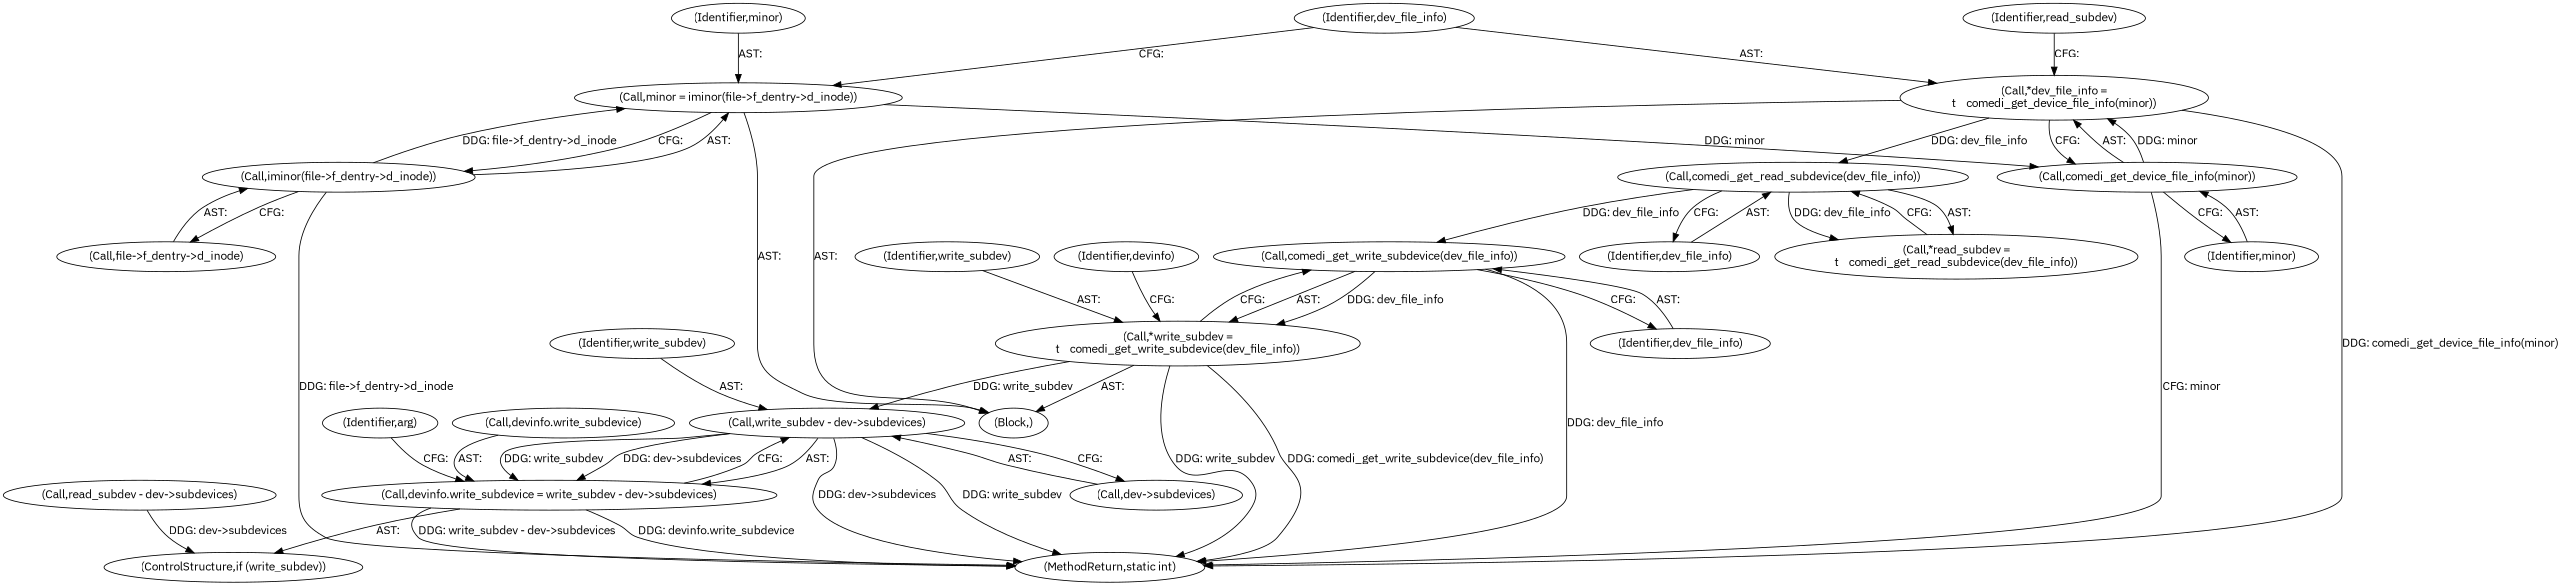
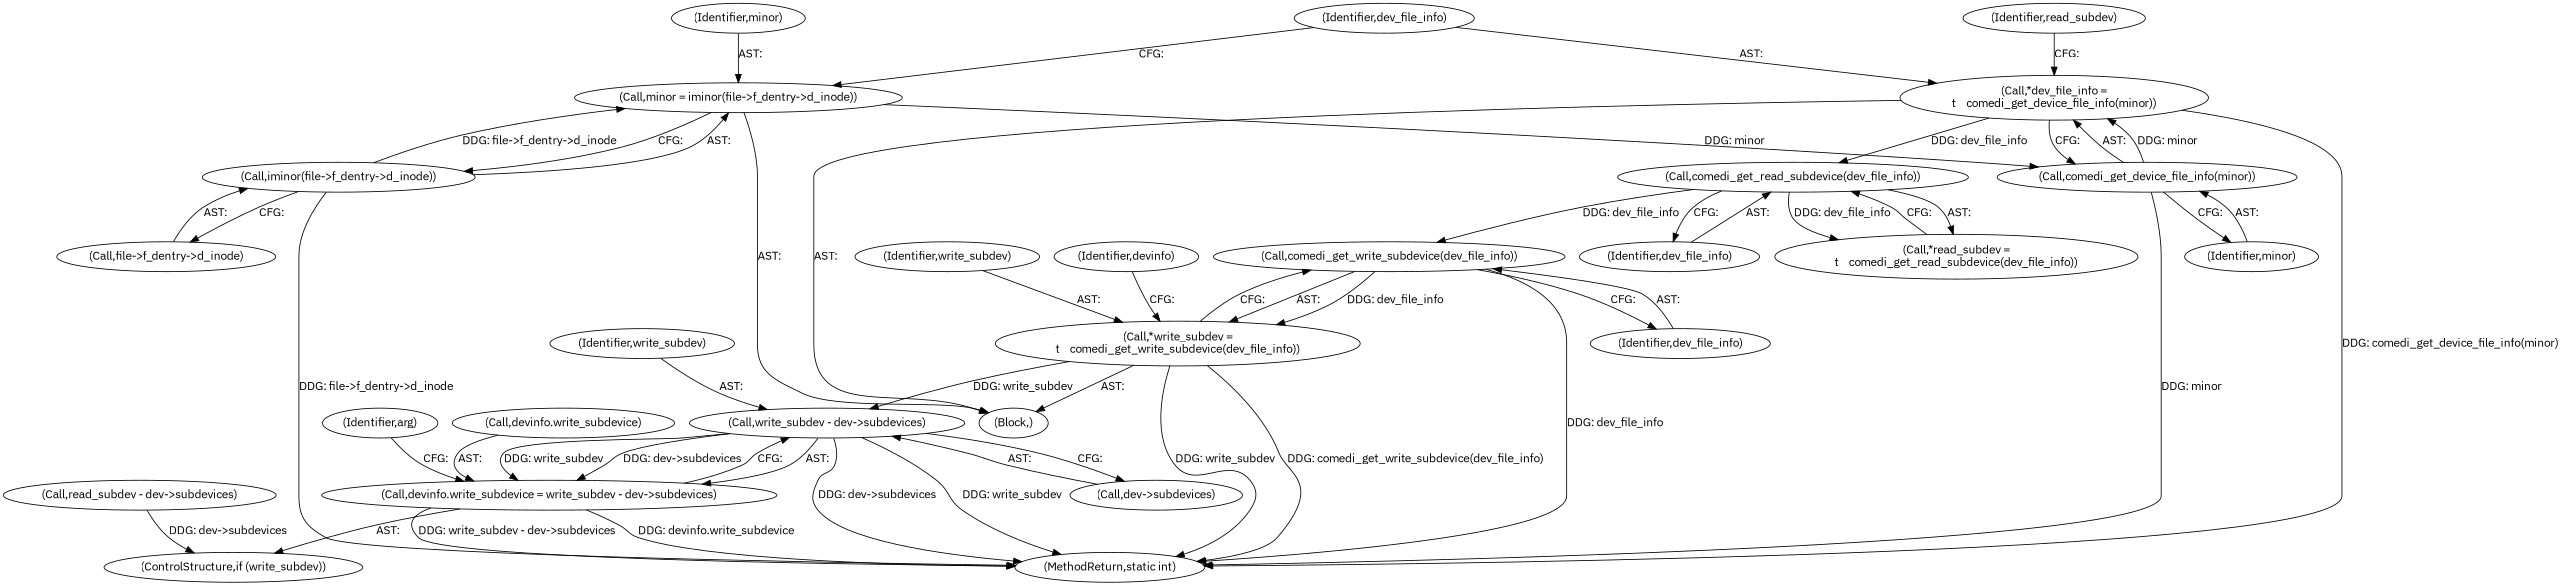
edge "(Call,comedi_get_device_file_info(minor))" -> "(MethodReturn,static int)": label "CFG: minor" -> "DDG: minor"
